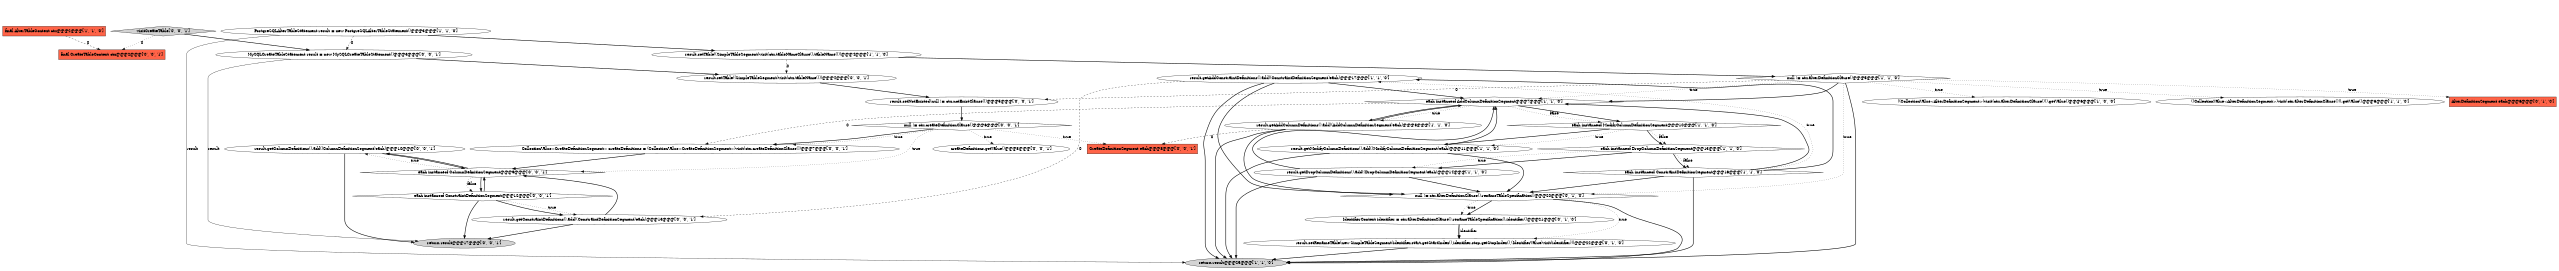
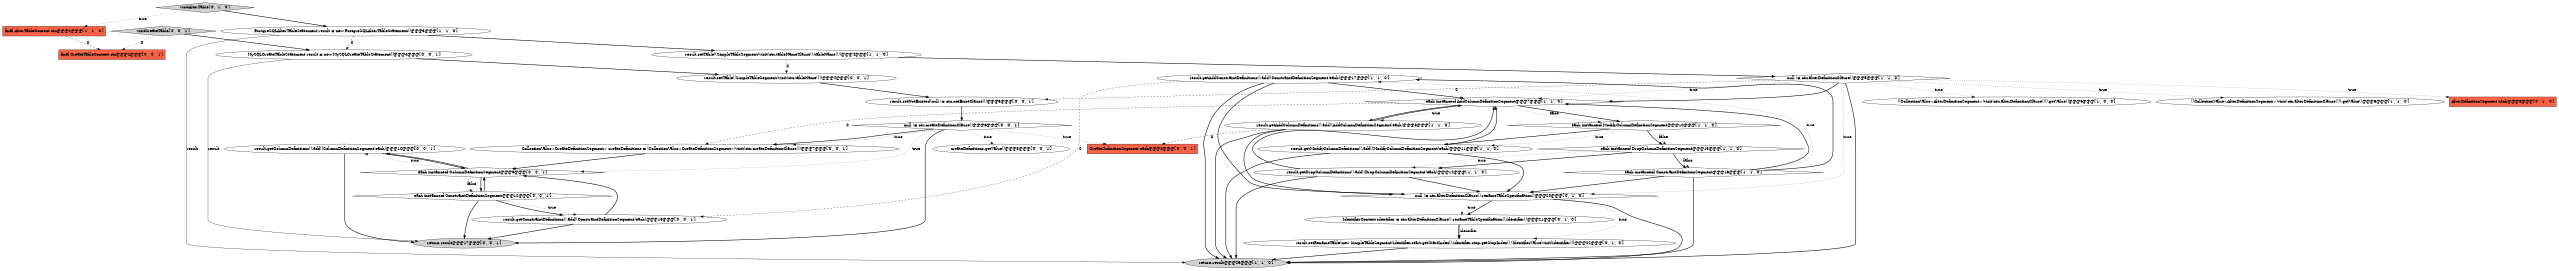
node "visitAlterTable['0', '1', '0']": added
edge "null != ctx.createDefinitionClause()@@@6@@@['0', '0', '1']" -> "return result@@@17@@@['0', '0', '1']": added
